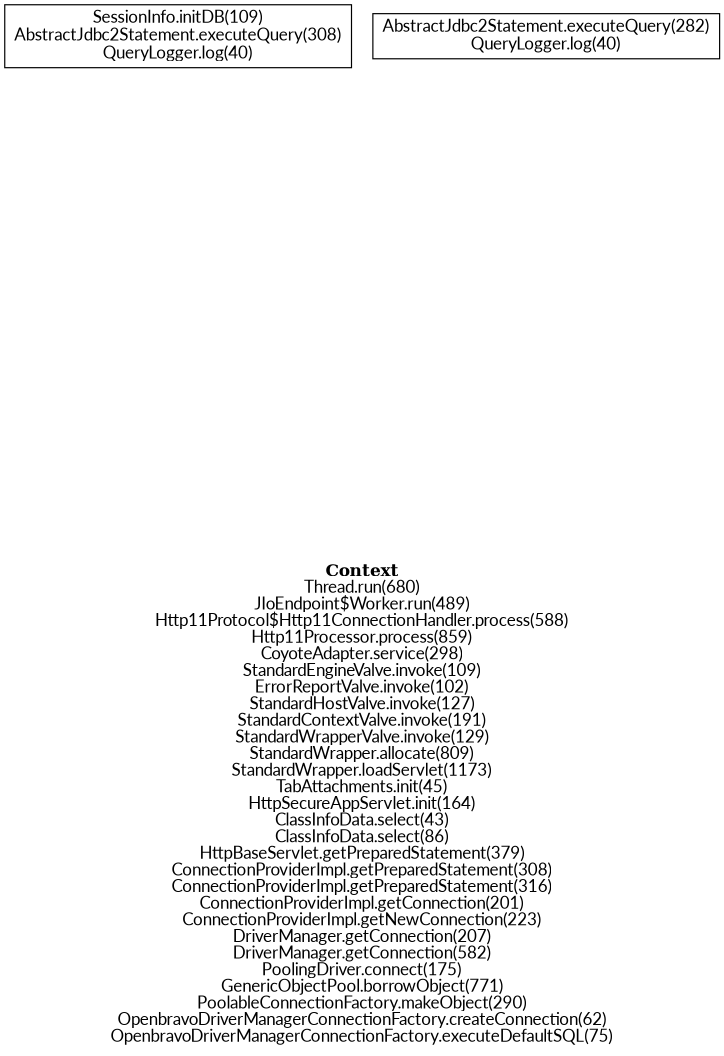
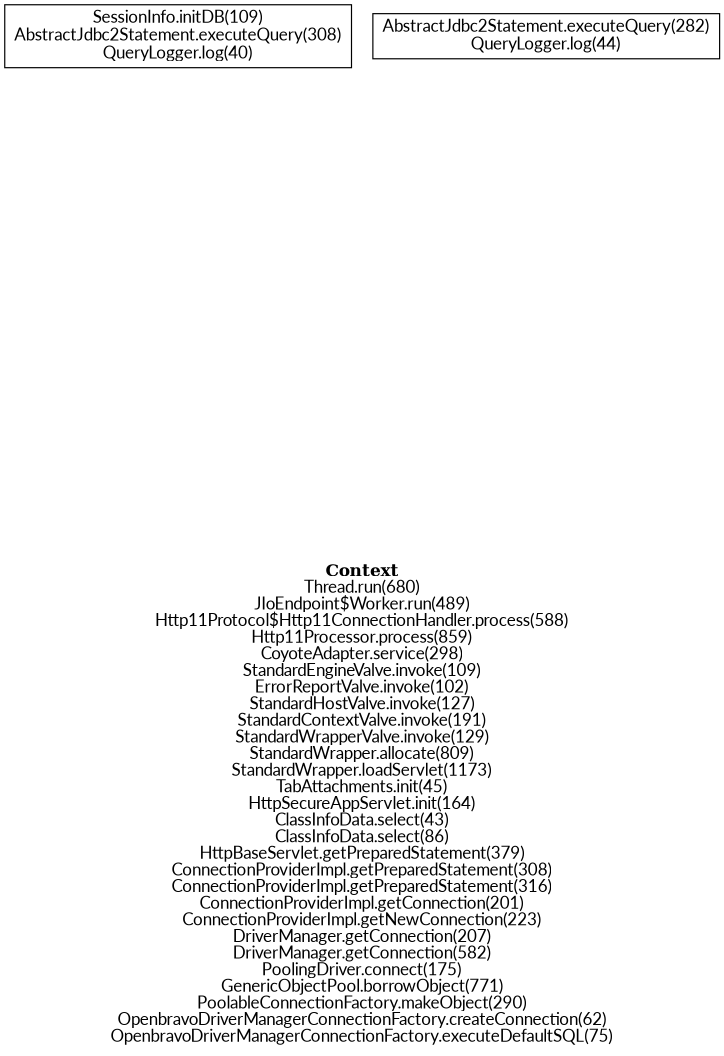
node "AbstractJdbc2Statement.executeQuery(282) QueryLogger.log(40)": label "AbstractJdbc2Statement.executeQuery(282) QueryLogger.log(40)" -> "AbstractJdbc2Statement.executeQuery(282) QueryLogger.log(44)"
